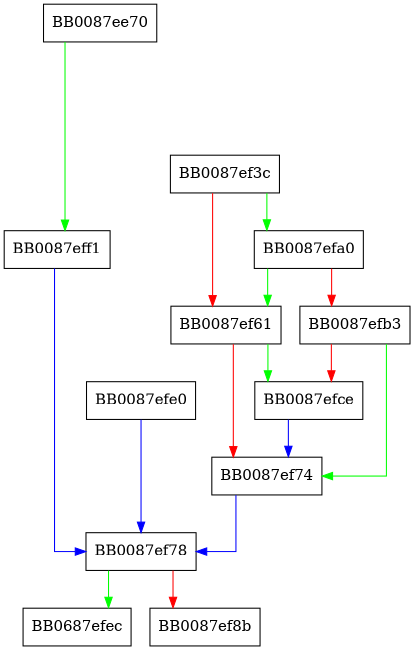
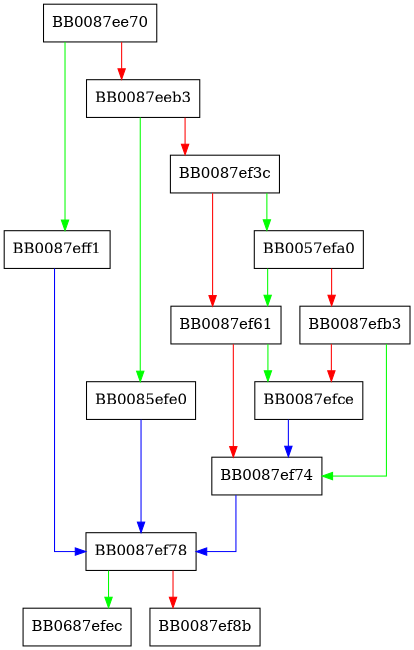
node "BB0087eeb3": added
node "BB0087efa0": label "BB0087efa0" -> "BB0057efa0"
node "BB0087efe0": label "BB0087efe0" -> "BB0085efe0"
